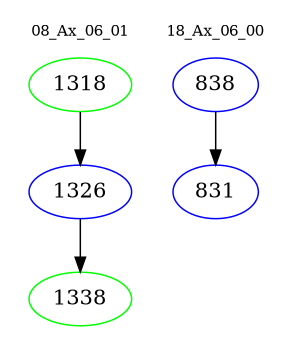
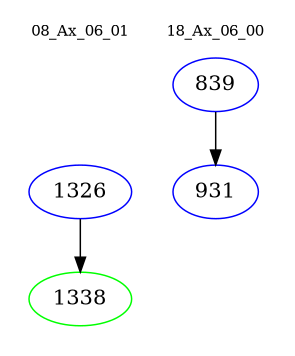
node "1318": removed
node "838": label "838" -> "839"
node "831": label "831" -> "931"
